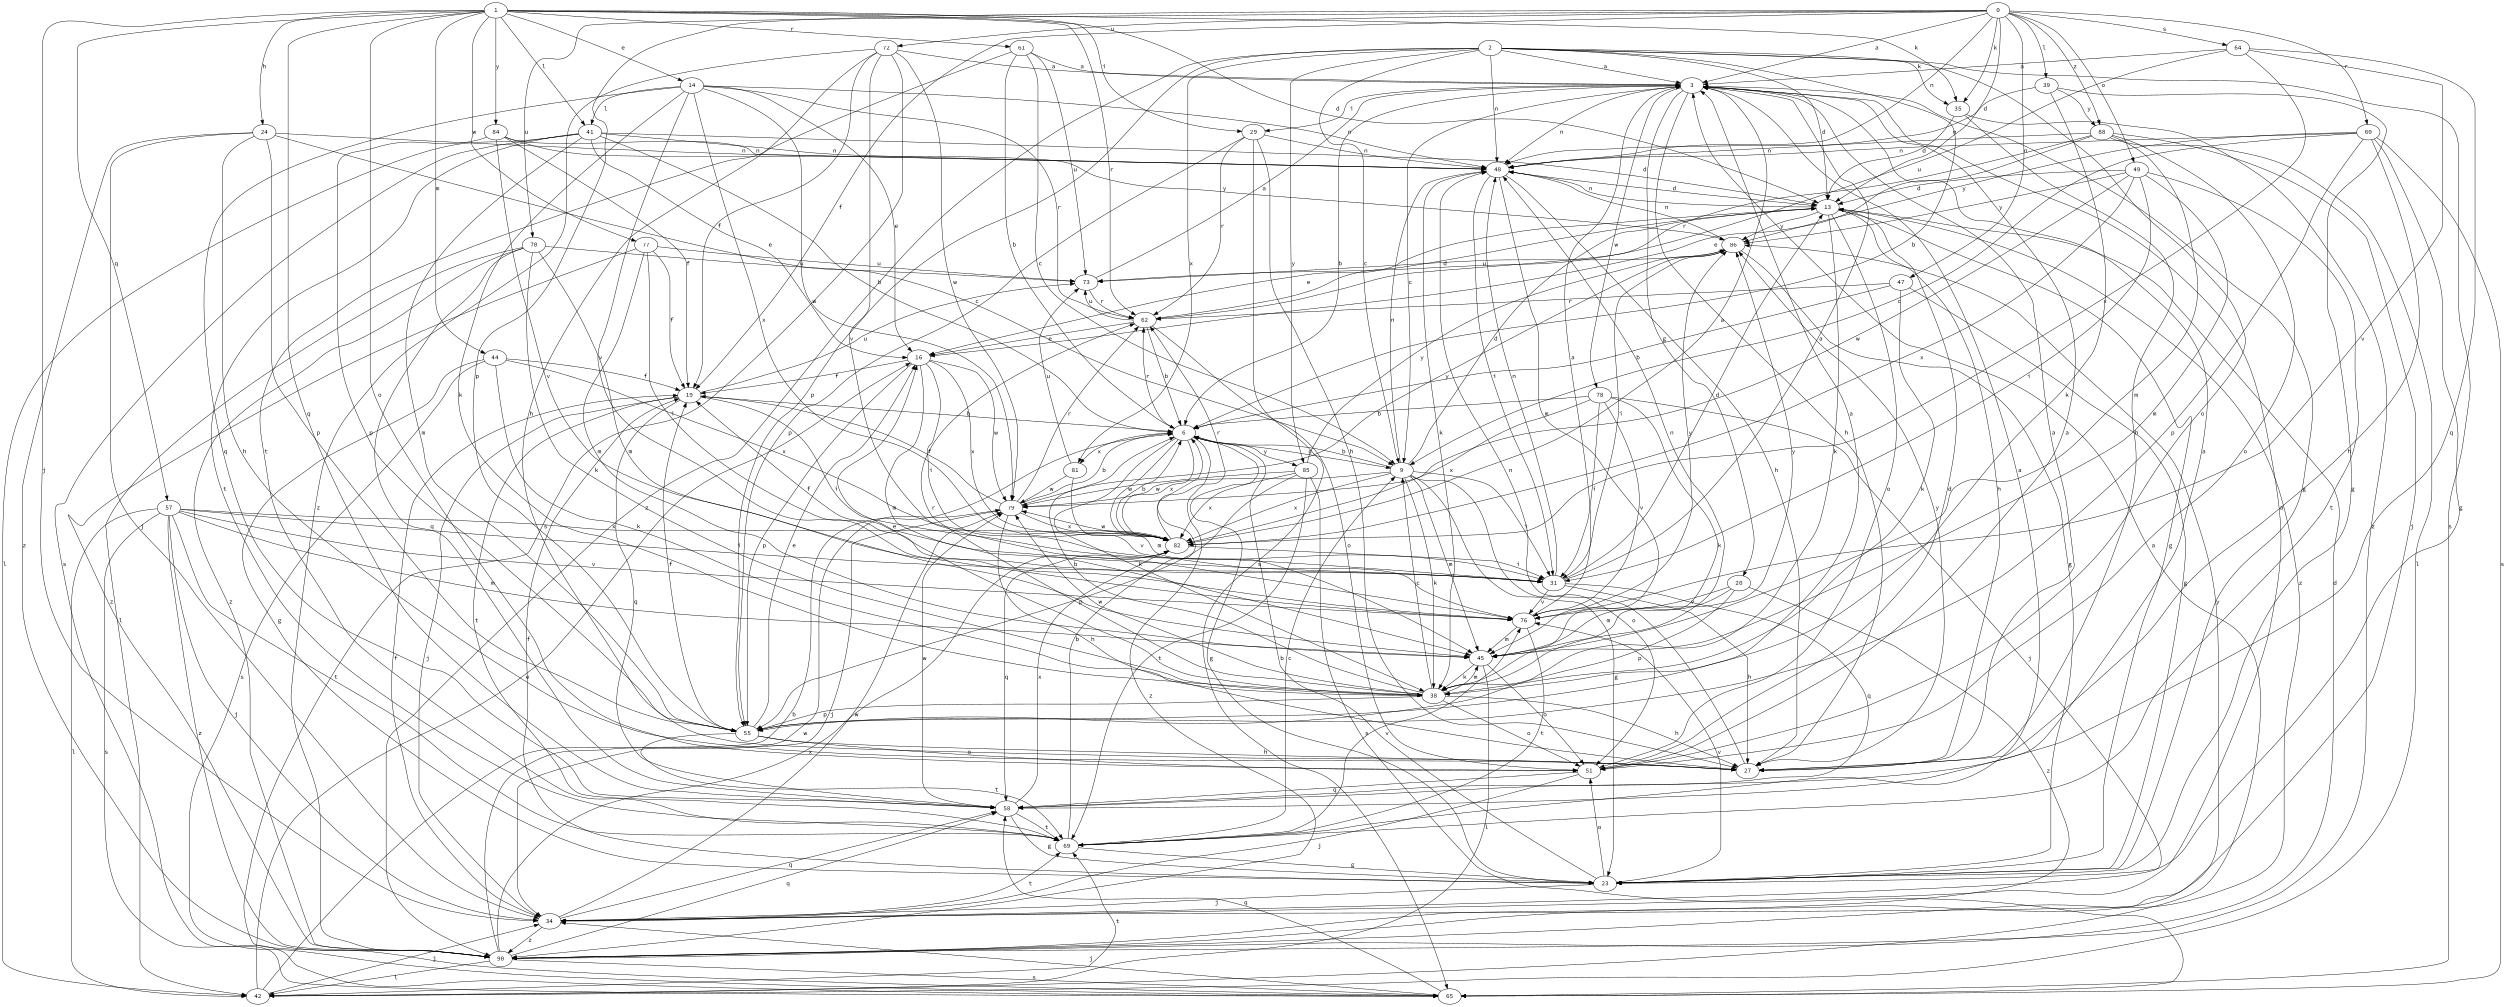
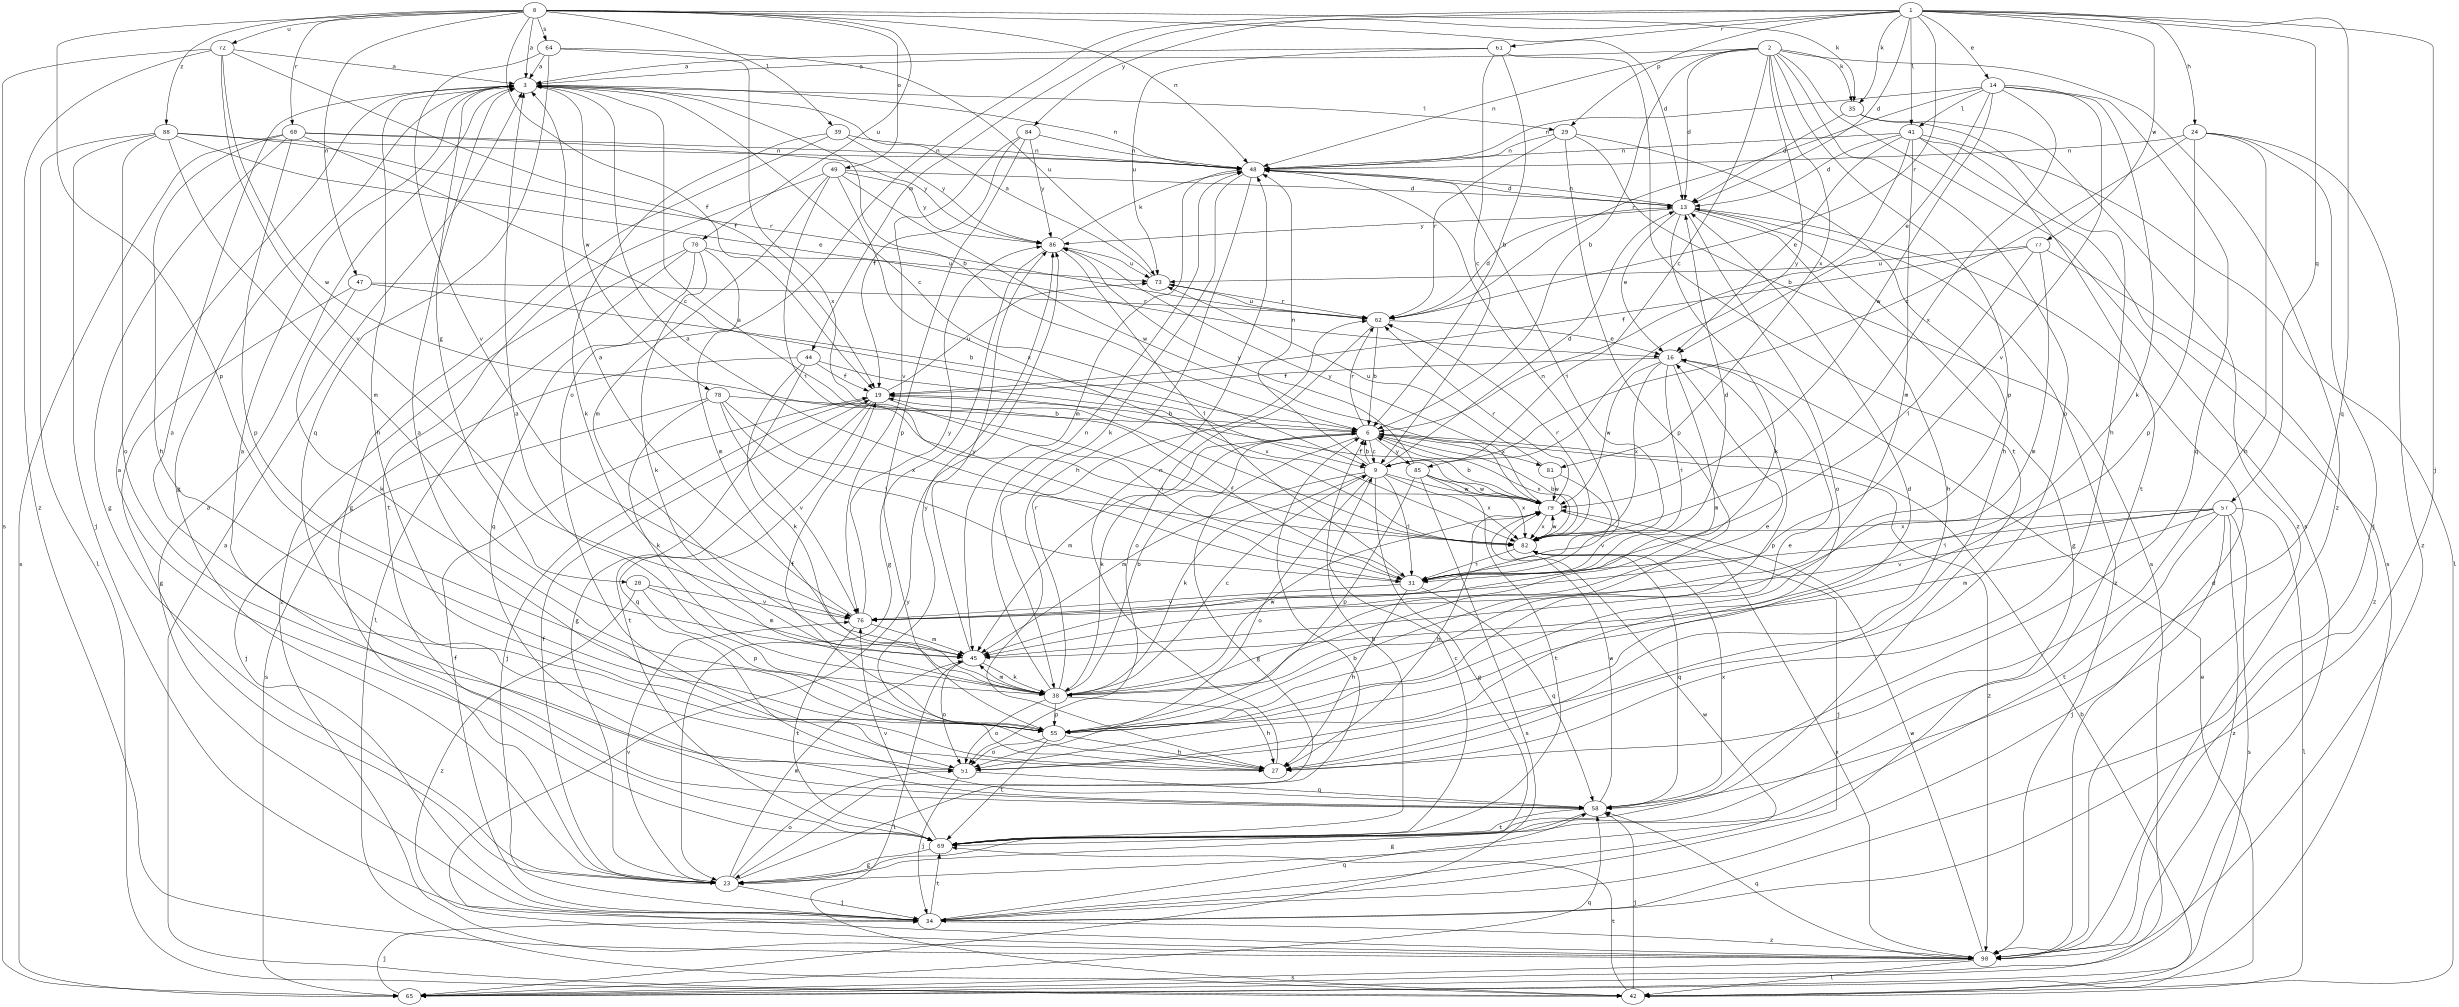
edge "1" -> "29": label "i" -> "p"
edge "39" -> "88": now "39" -> "86"
edge "86" -> "48": label "n" -> "k"
edge "41" -> "55": now "41" -> "45"
edge "23" -> "45": added, label "m"
edge "72" -> "27": removed, label "h"
edge "42" -> "34": now "42" -> "58"
